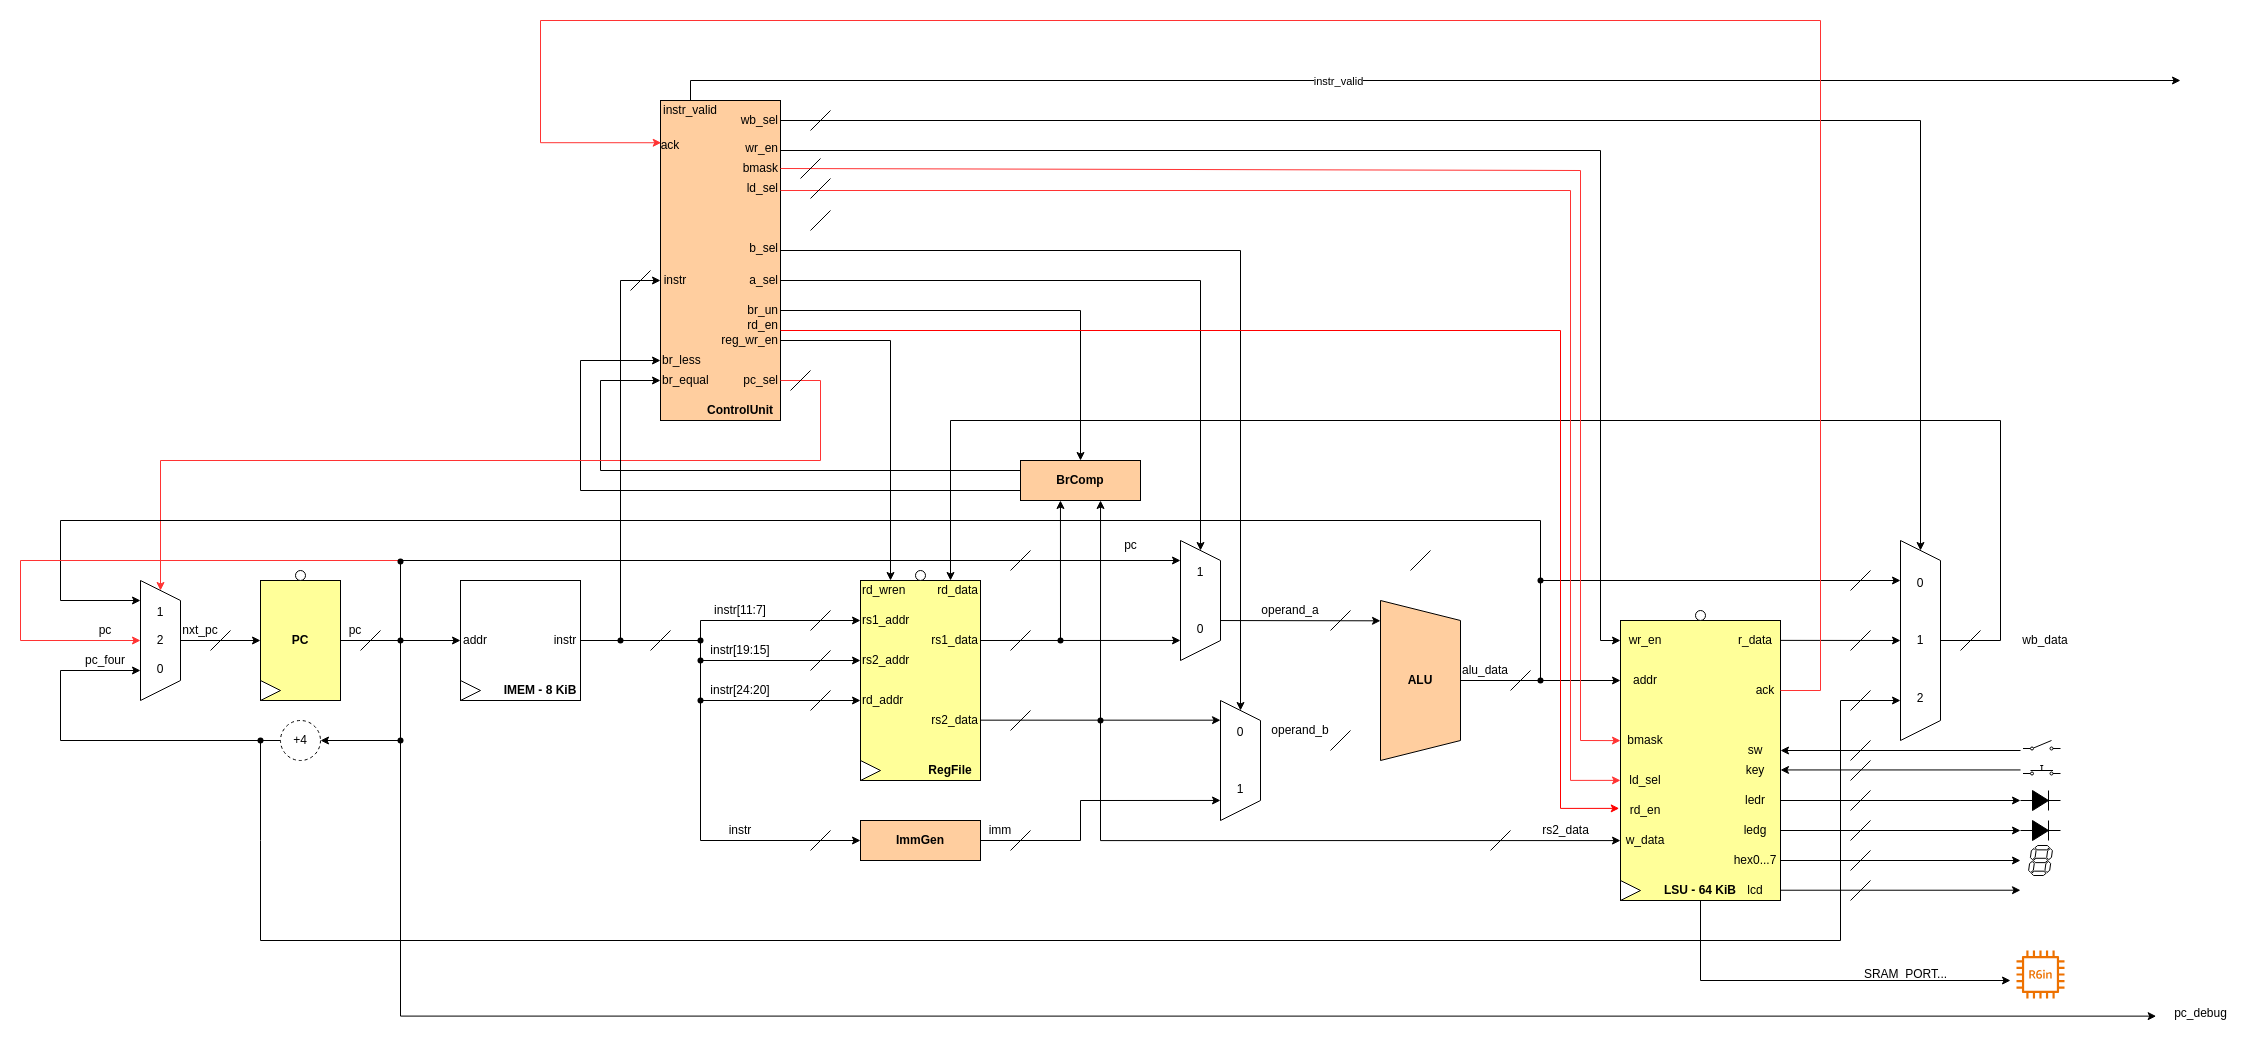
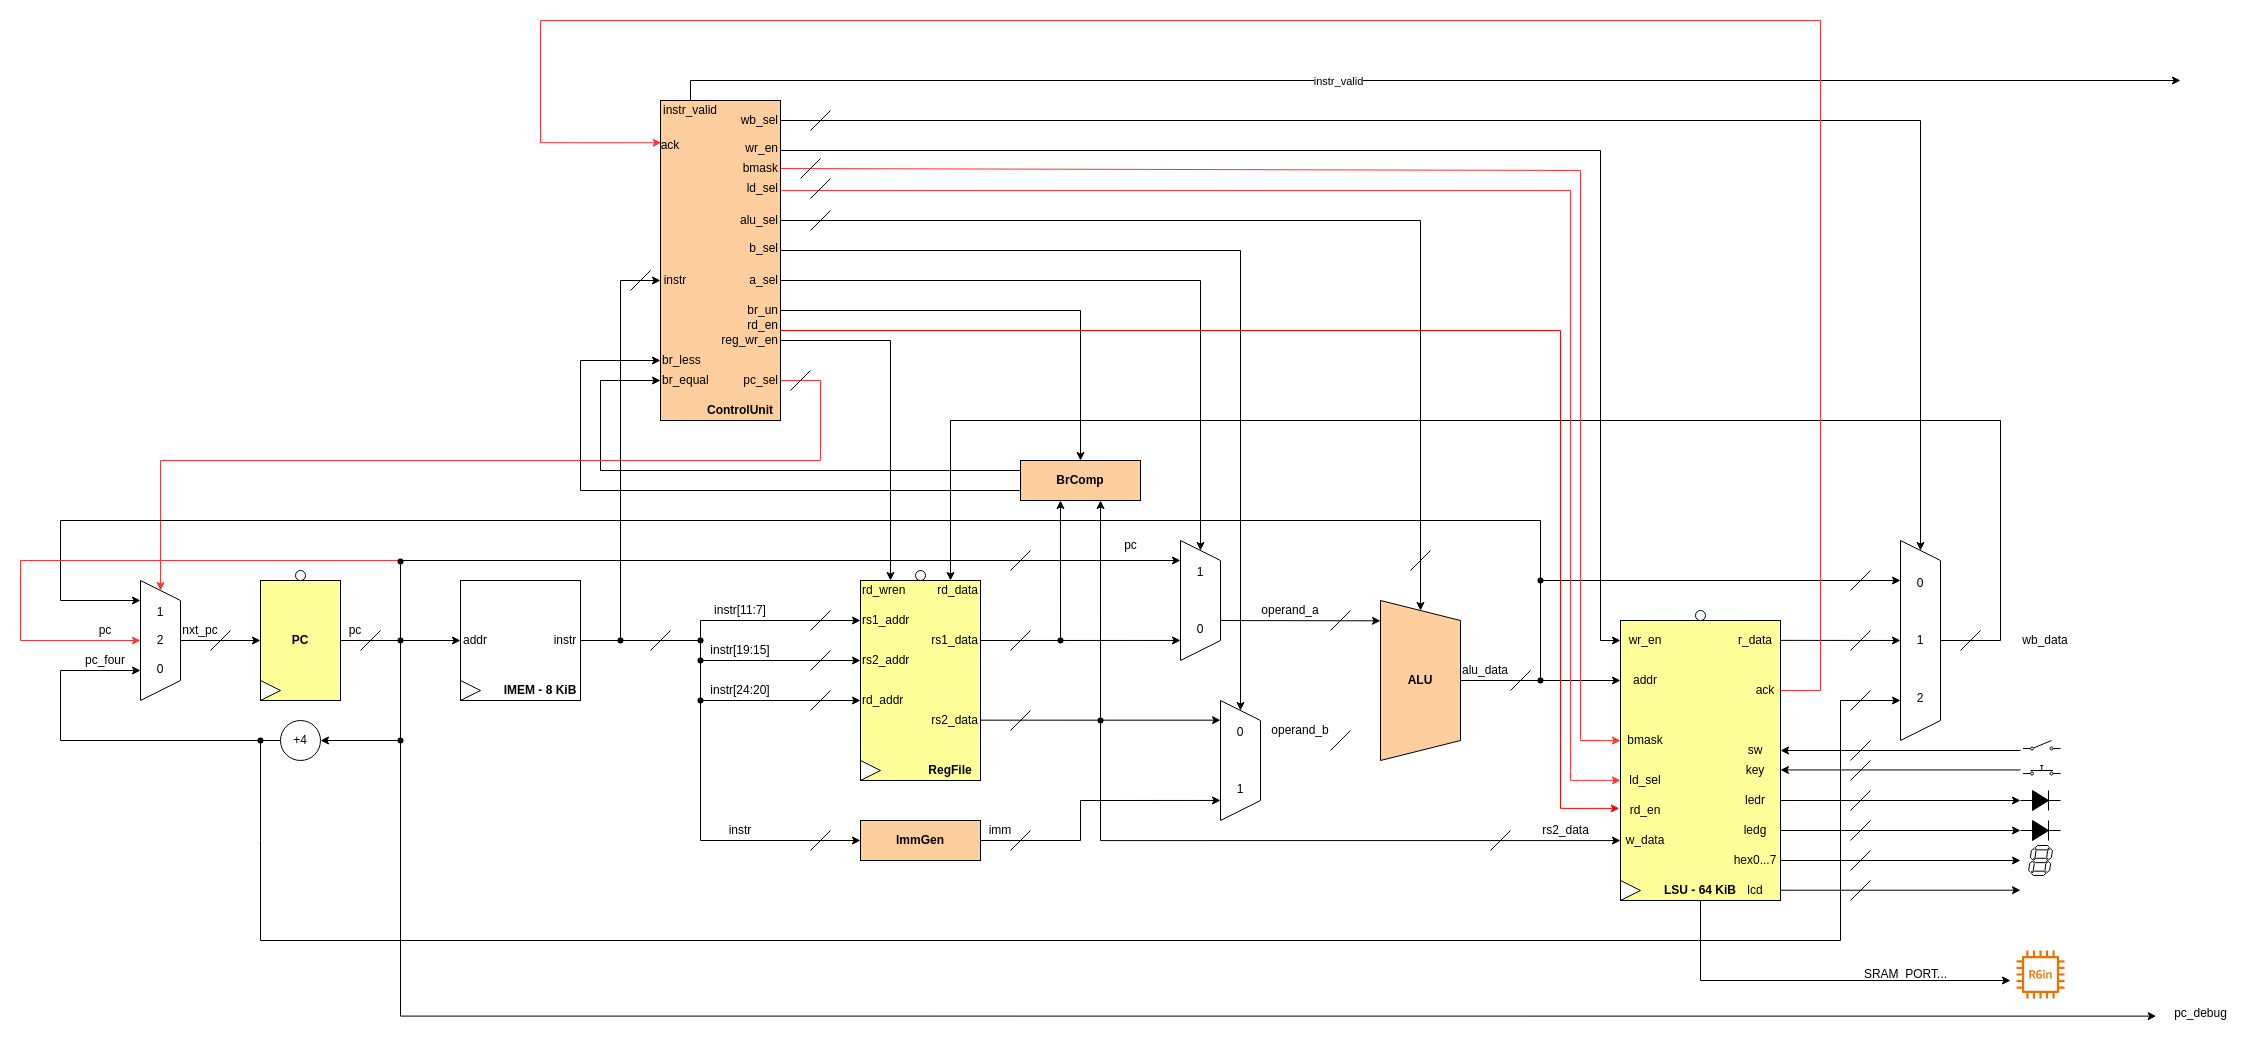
node "alu_sel": added
edge "alu_sel" -> "ALU": added
node "+4": style dashed -> solid
